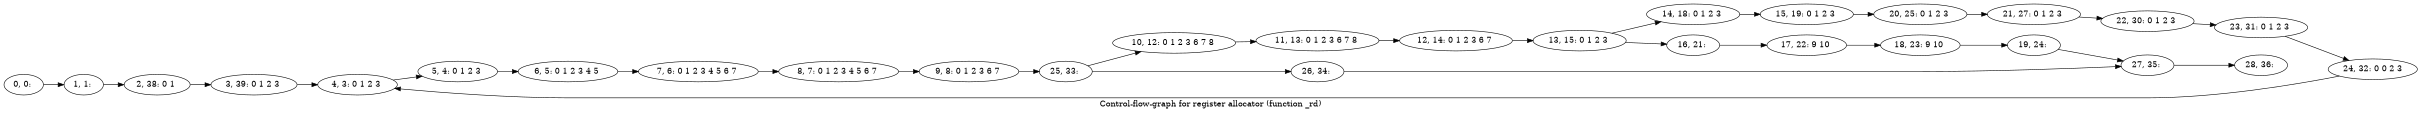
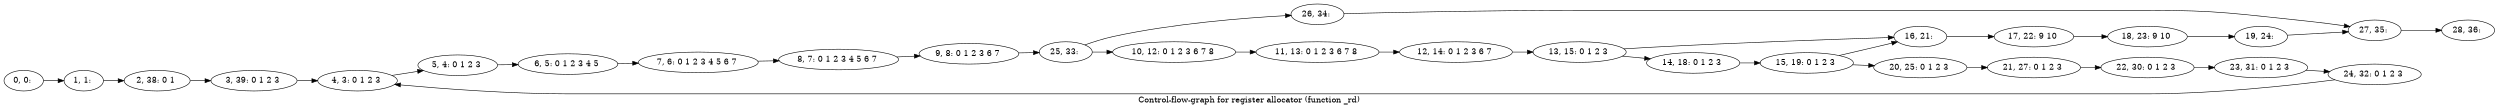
edge "15, 19: 0 1 2 3" -> "16, 21:": added
node "24, 32: 0 0 2 3": label "24, 32: 0 0 2 3" -> "24, 32: 0 1 2 3"
